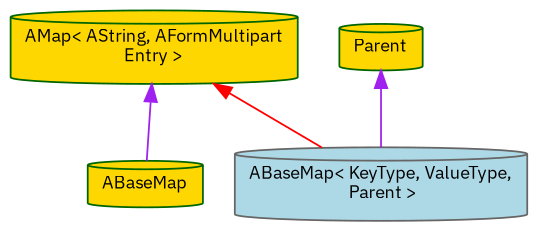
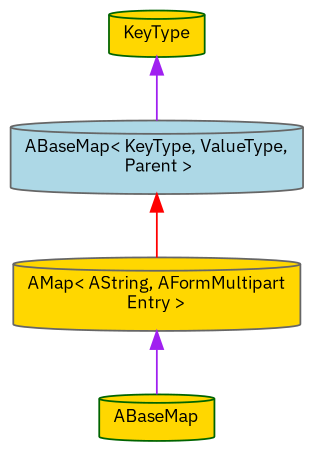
node "AMap< AString, AFormMultipart Entry >": color darkgreen -> gray40
node "Parent": label "Parent" -> "KeyType"
edge "ABaseMap< KeyType, ValueType, Parent >" -> "AMap< AString, AFormMultipart Entry >": reversed
